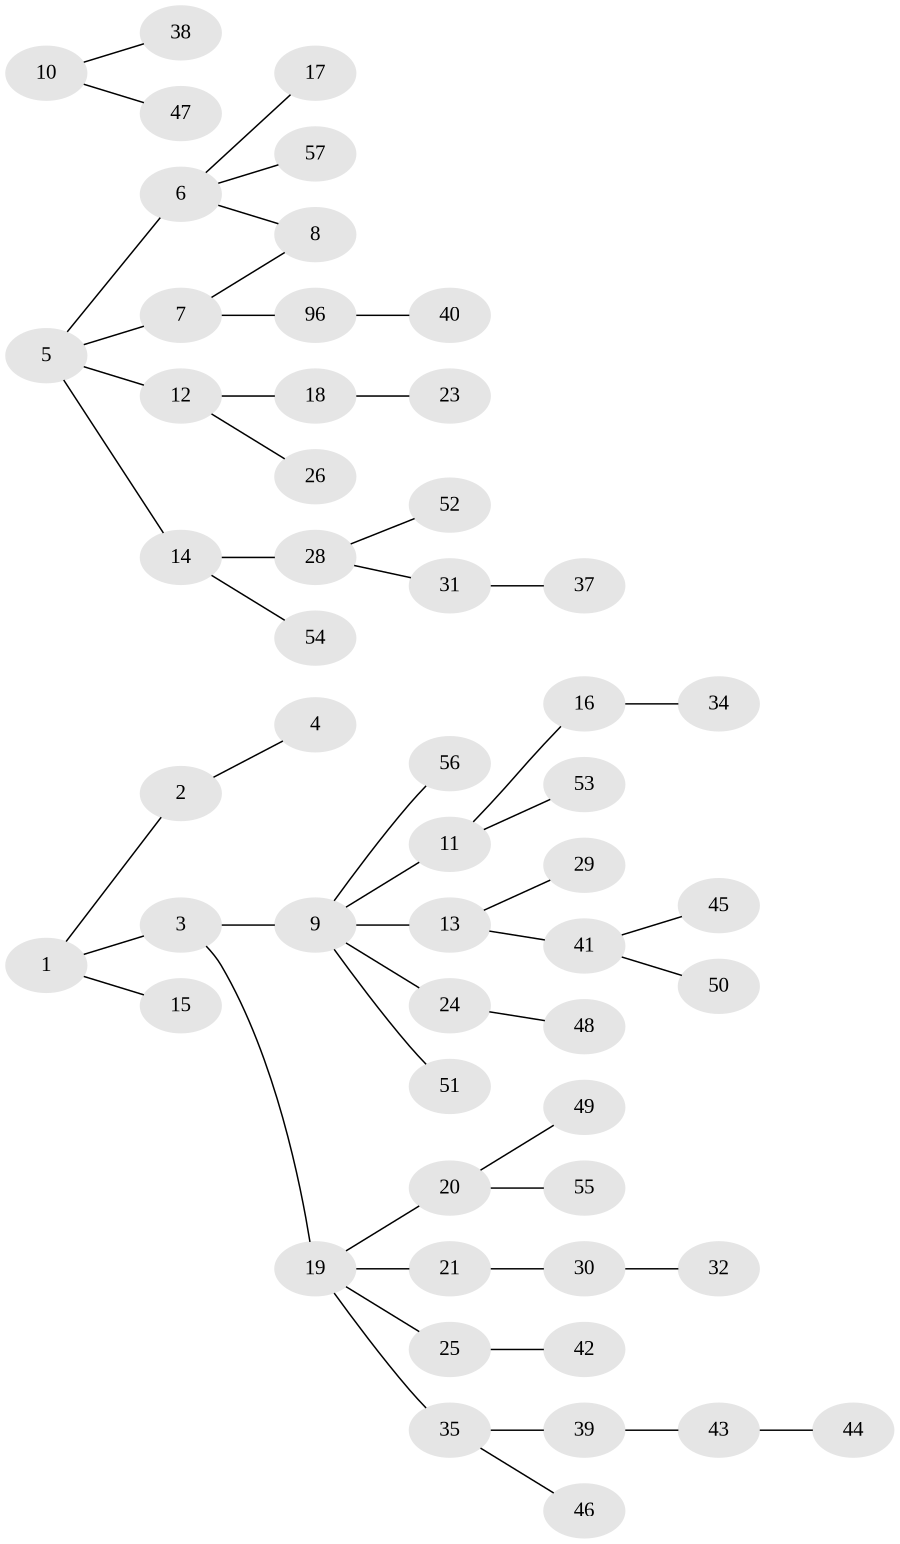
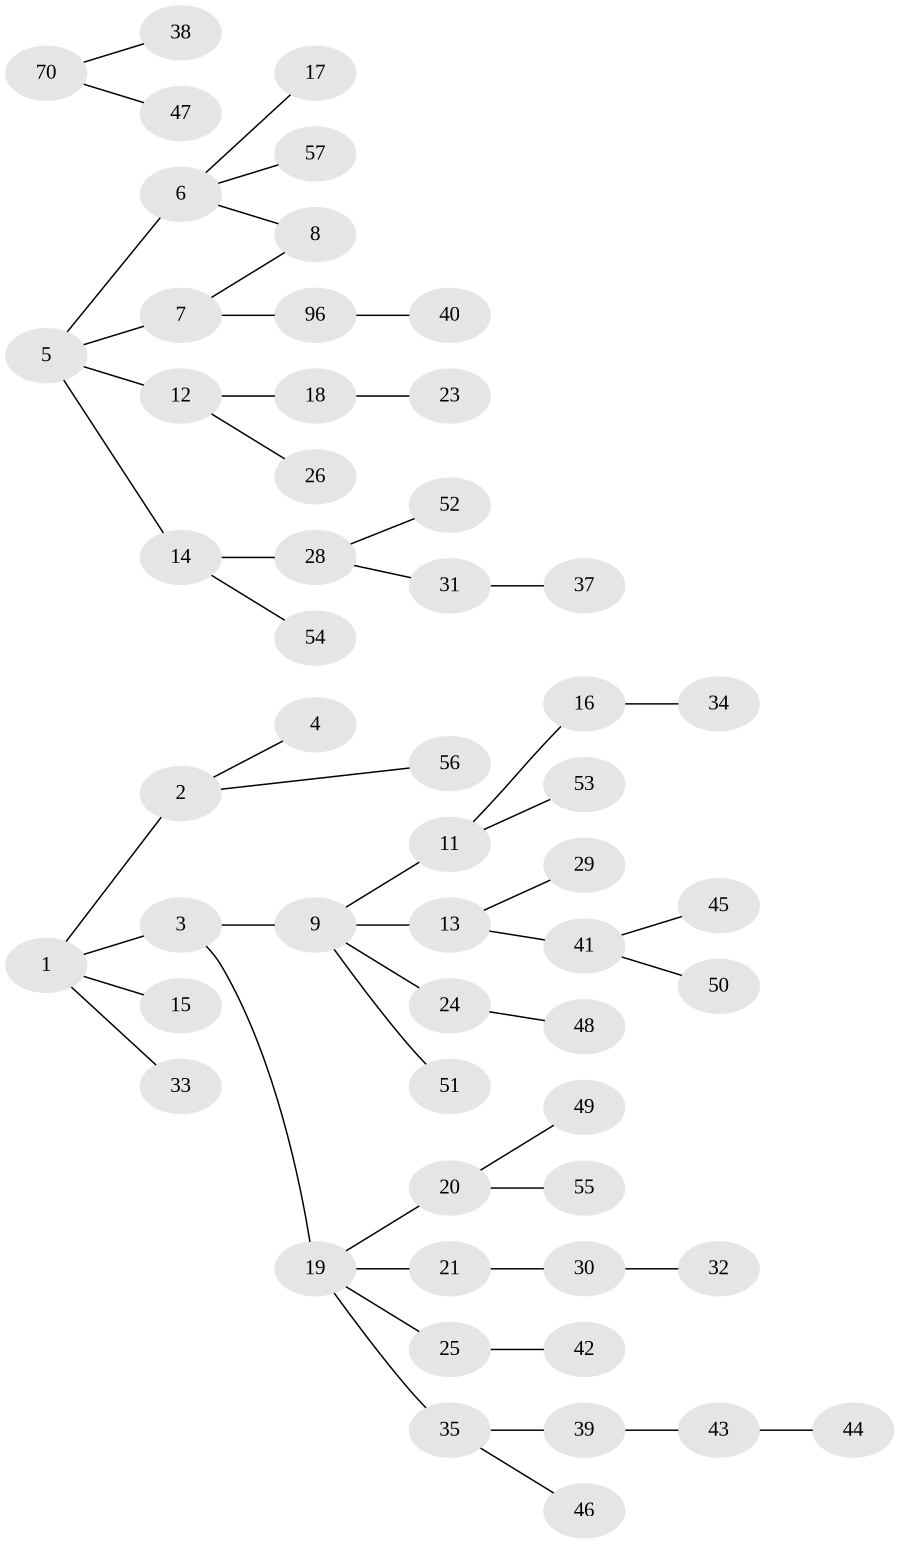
node "10": label "10" -> "70"
edge "56" -- "9": now "56" -- "2"
node "33": added
